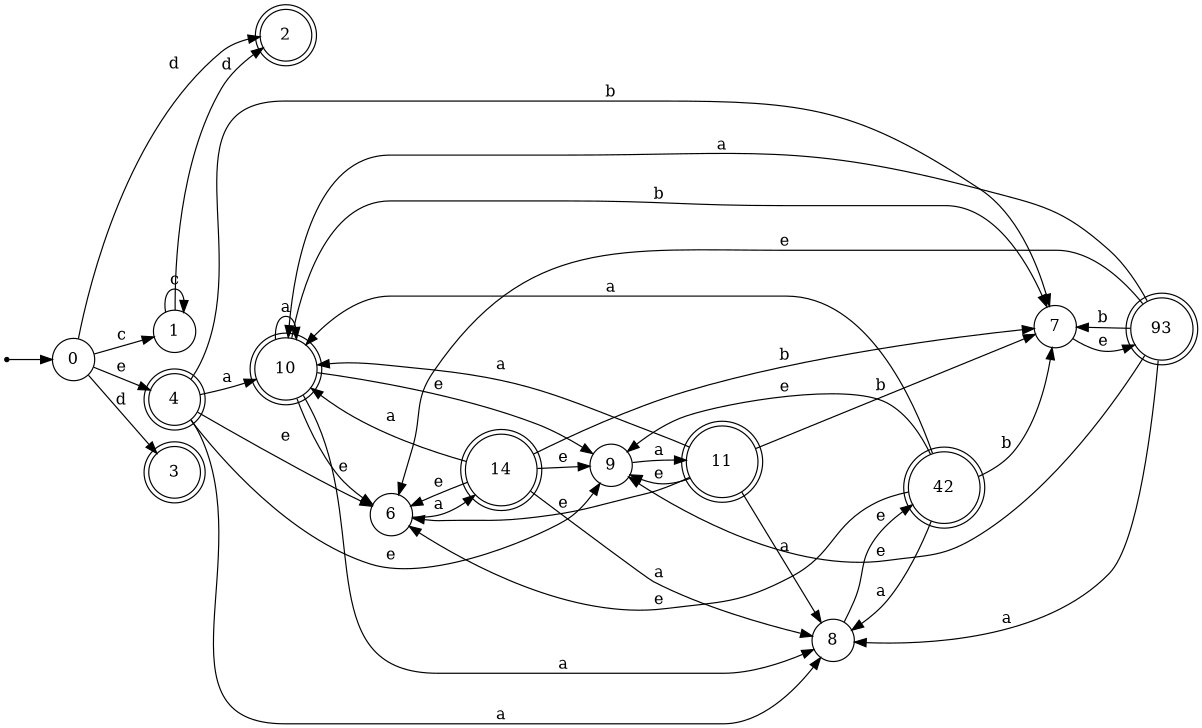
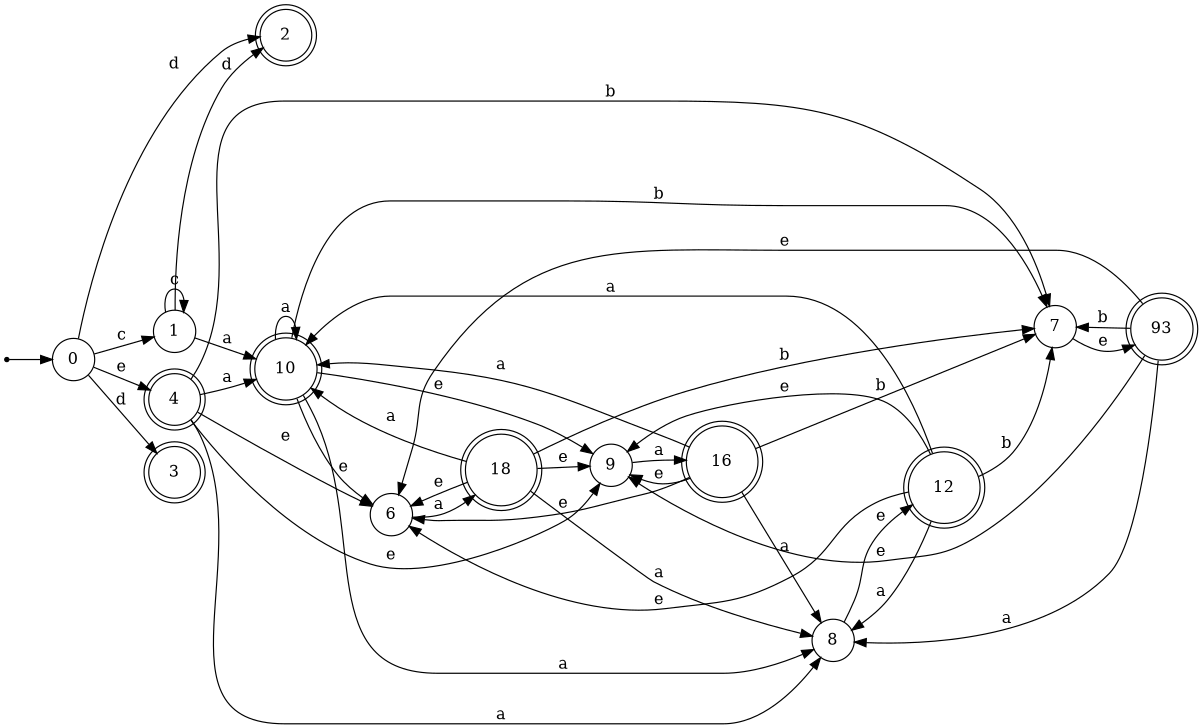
edge "93" -> "10": now "1" -> "10"
node "11": label "11" -> "16"
node "14": label "14" -> "18"
node "42": label "42" -> "12"
